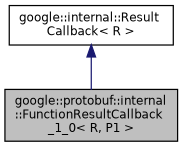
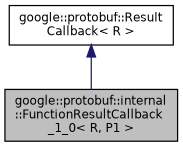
node "google::internal::Result Callback< R >": label "google::internal::Result Callback< R >" -> "google::protobuf::Result Callback< R >"
